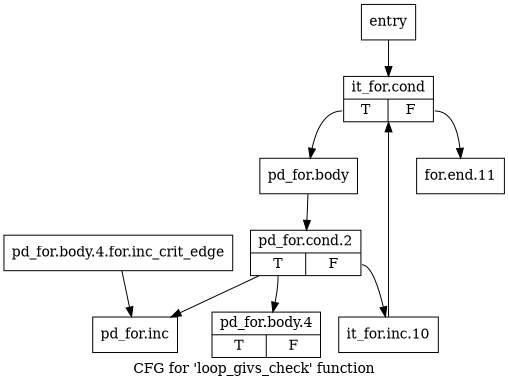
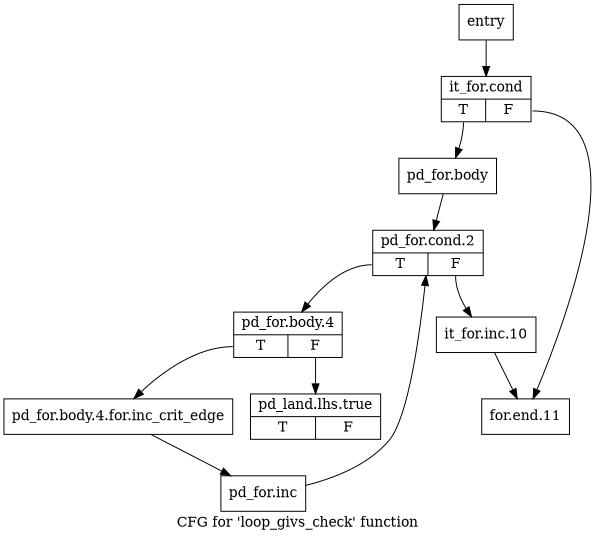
edge "it_for.inc.10" -> "it_for.cond": now "it_for.inc.10" -> "for.end.11"
edge "pd_for.cond.2" -> "pd_for.inc": reversed
edge "pd_for.body.4" -> "pd_for.body.4.for.inc_crit_edge": added
node "pd_land.lhs.true": added
